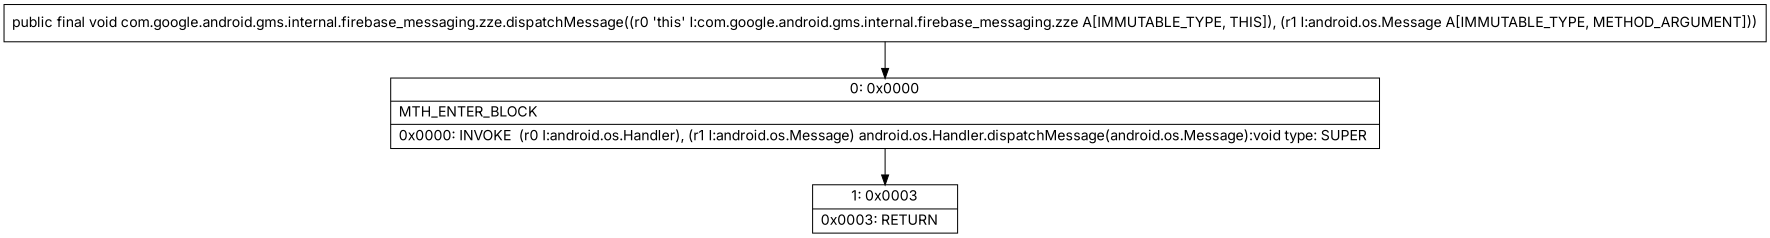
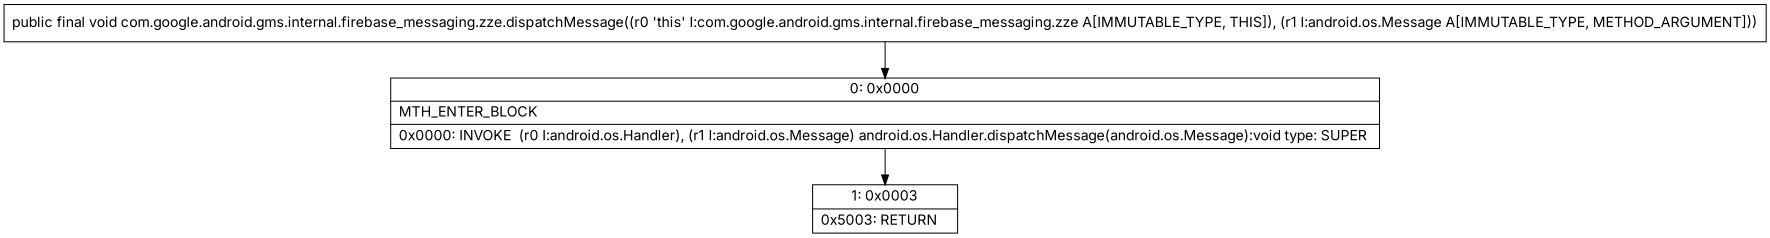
node "1: 0x0003": text "0x0003: RETURN" -> "0x5003: RETURN"
